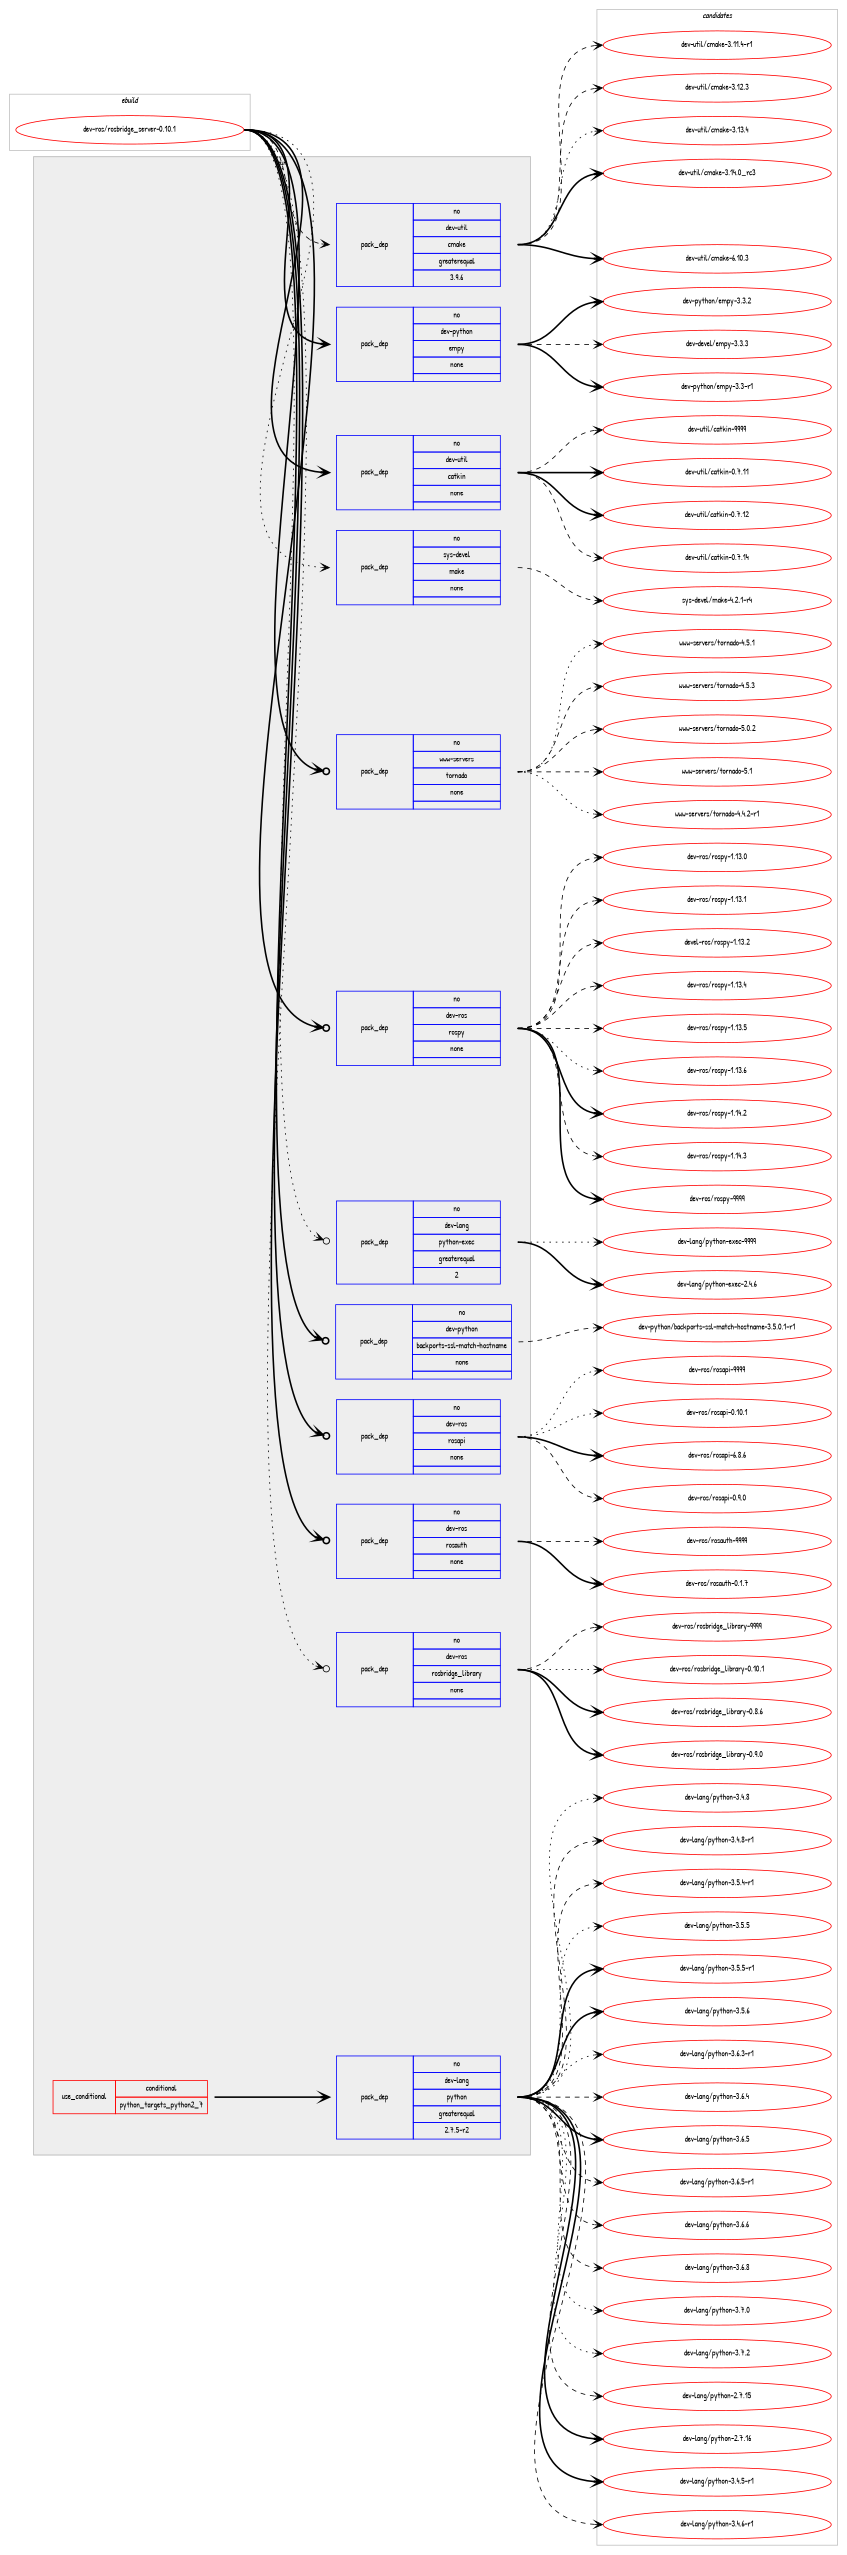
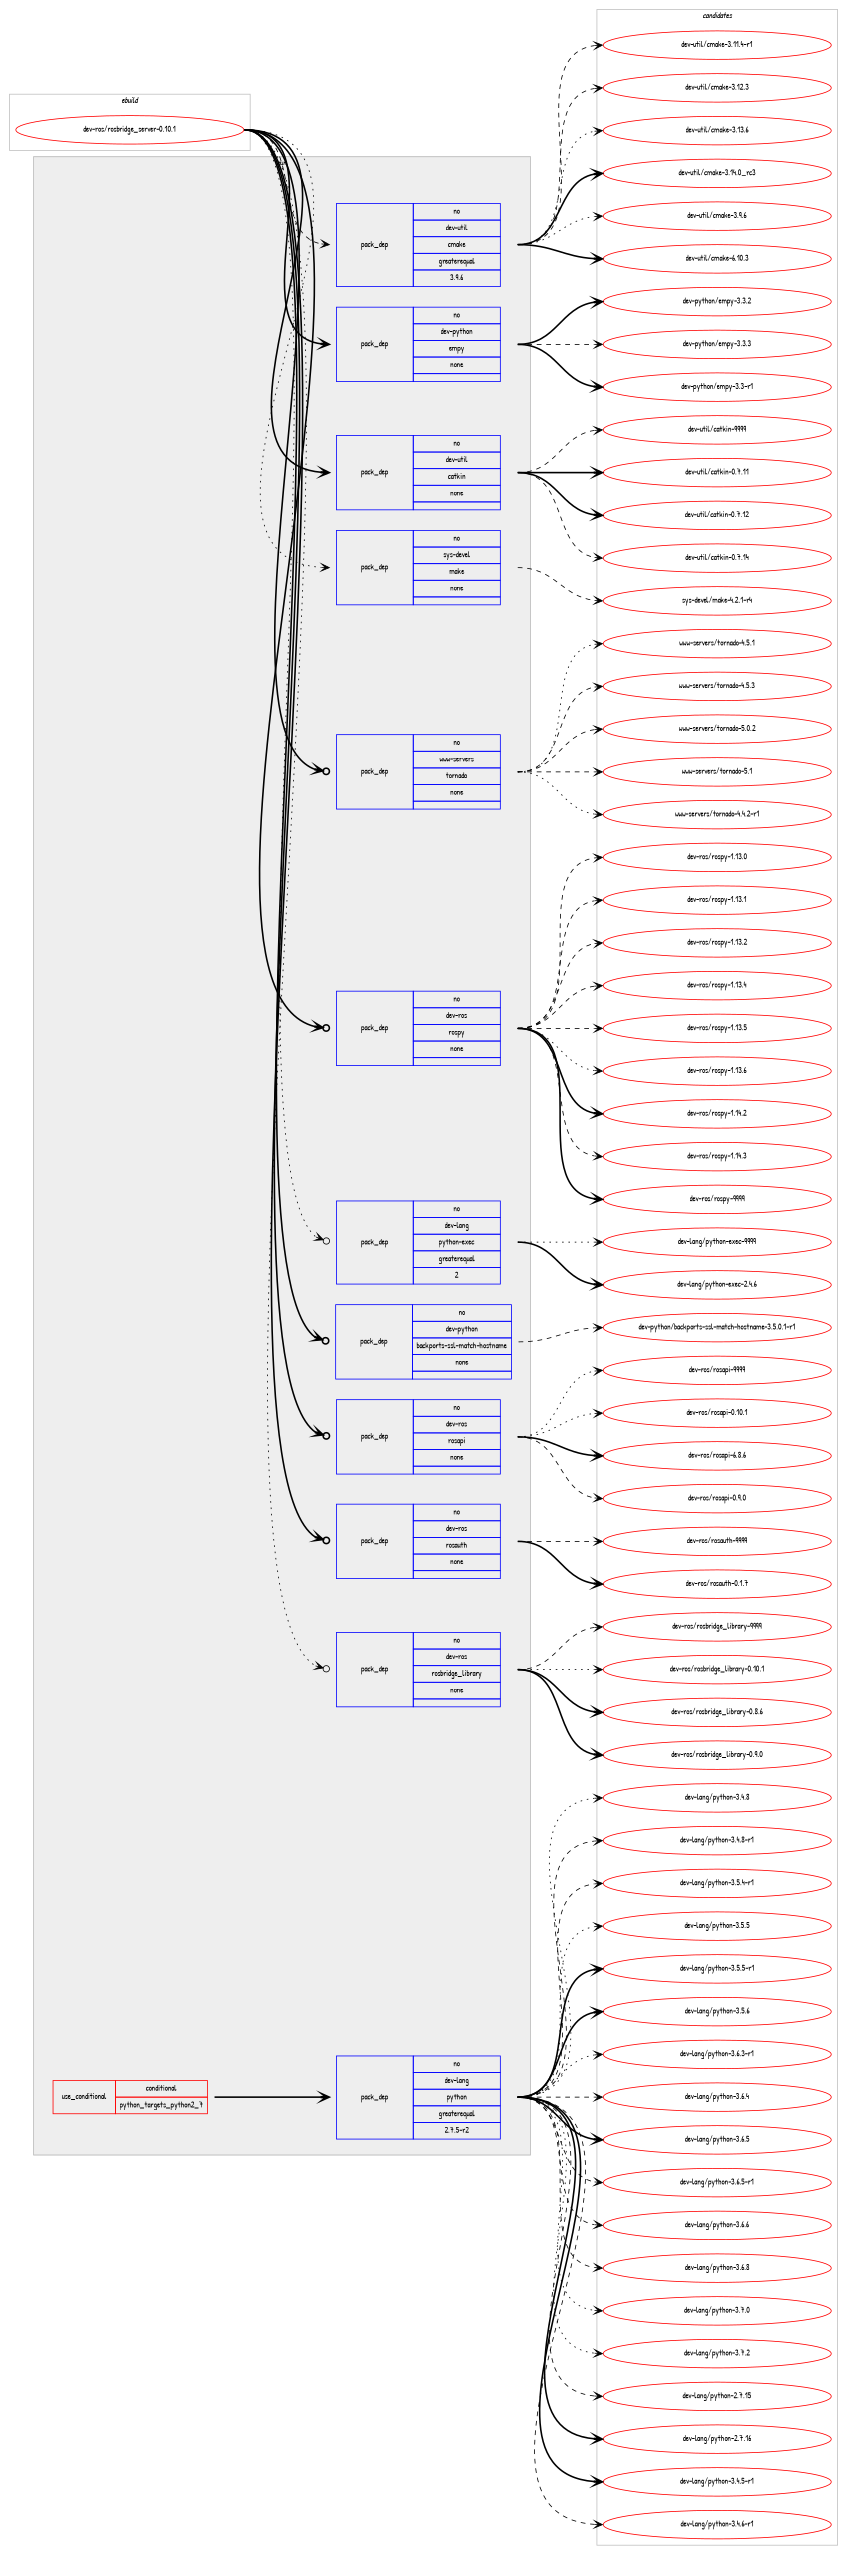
node "dev-util/cmake-3.13.4": label "dev-util/cmake-3.13.4" -> "dev-util/cmake-3.13.6"
node "dev-util/cmake-3.9.6": added
node "dev-devel/empy-3.3.3": label "dev-devel/empy-3.3.3" -> "dev-python/empy-3.3.3"
node "devel-ros/rospy-1.13.2": label "devel-ros/rospy-1.13.2" -> "dev-ros/rospy-1.13.2"
